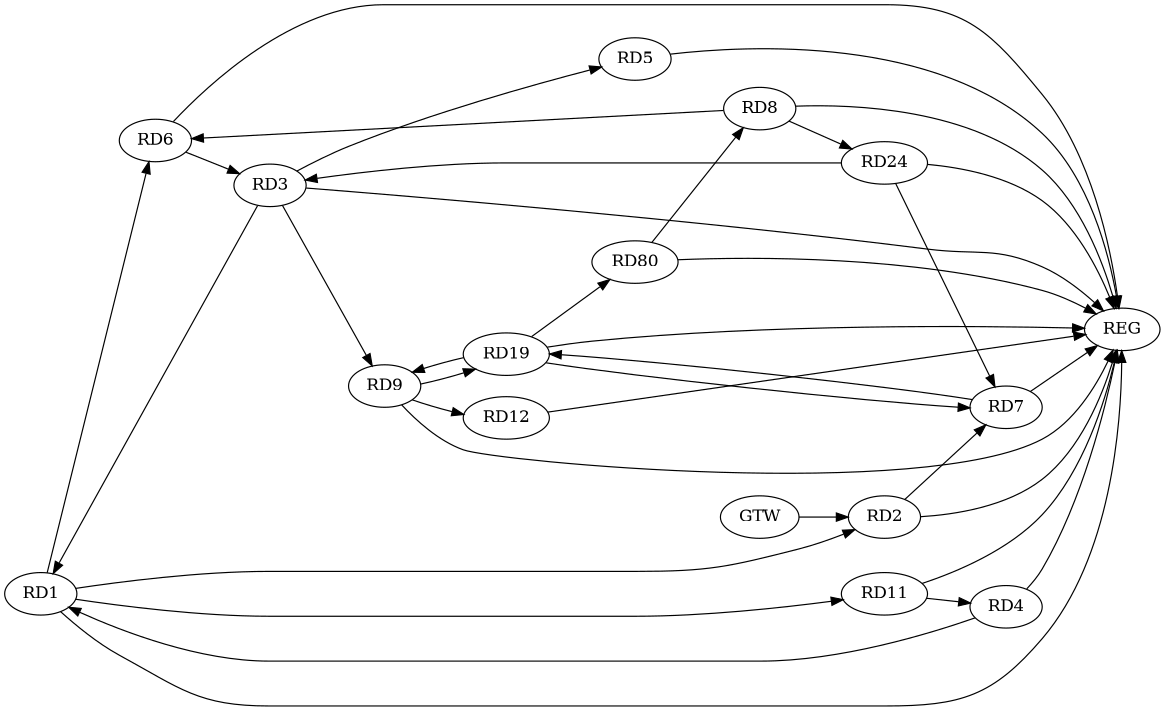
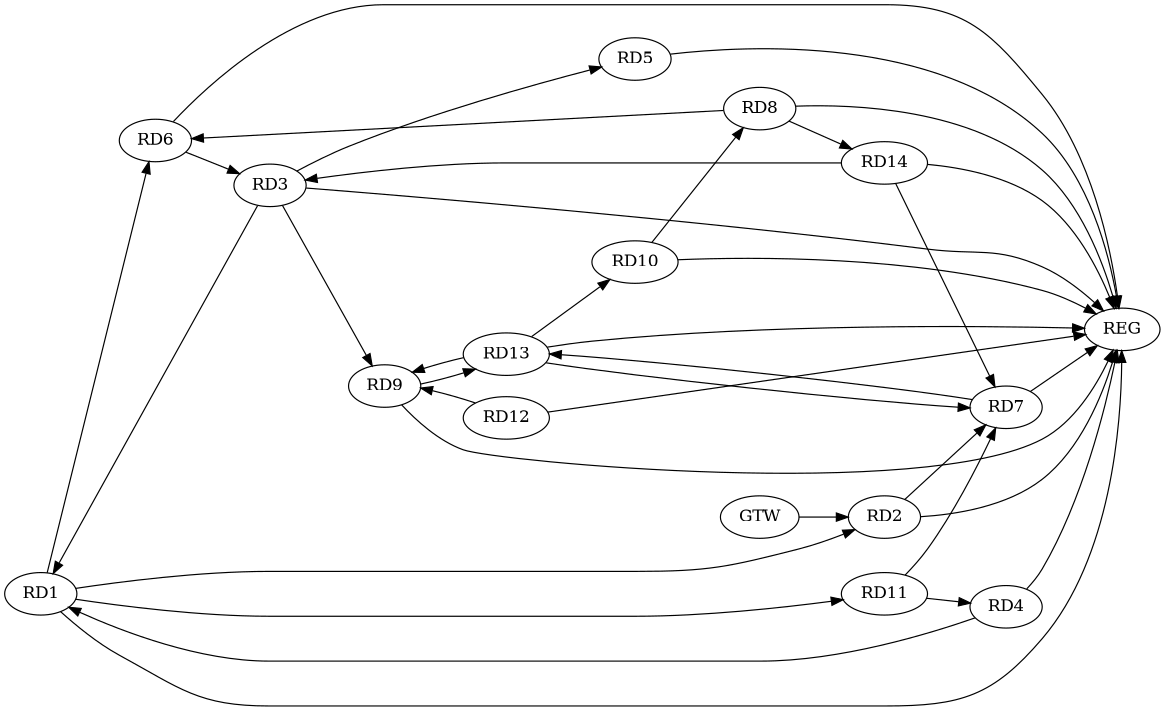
node "RD24": label "RD24" -> "RD14"
node "RD80": label "RD80" -> "RD10"
node "RD19": label "RD19" -> "RD13"
edge "RD9" -> "RD12": reversed
edge "RD11" -> "REG": now "RD11" -> "RD7"
